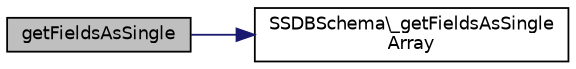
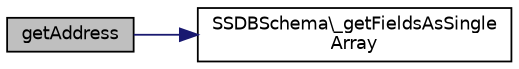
node "getFieldsAsSingle": label "getFieldsAsSingle" -> "getAddress"
